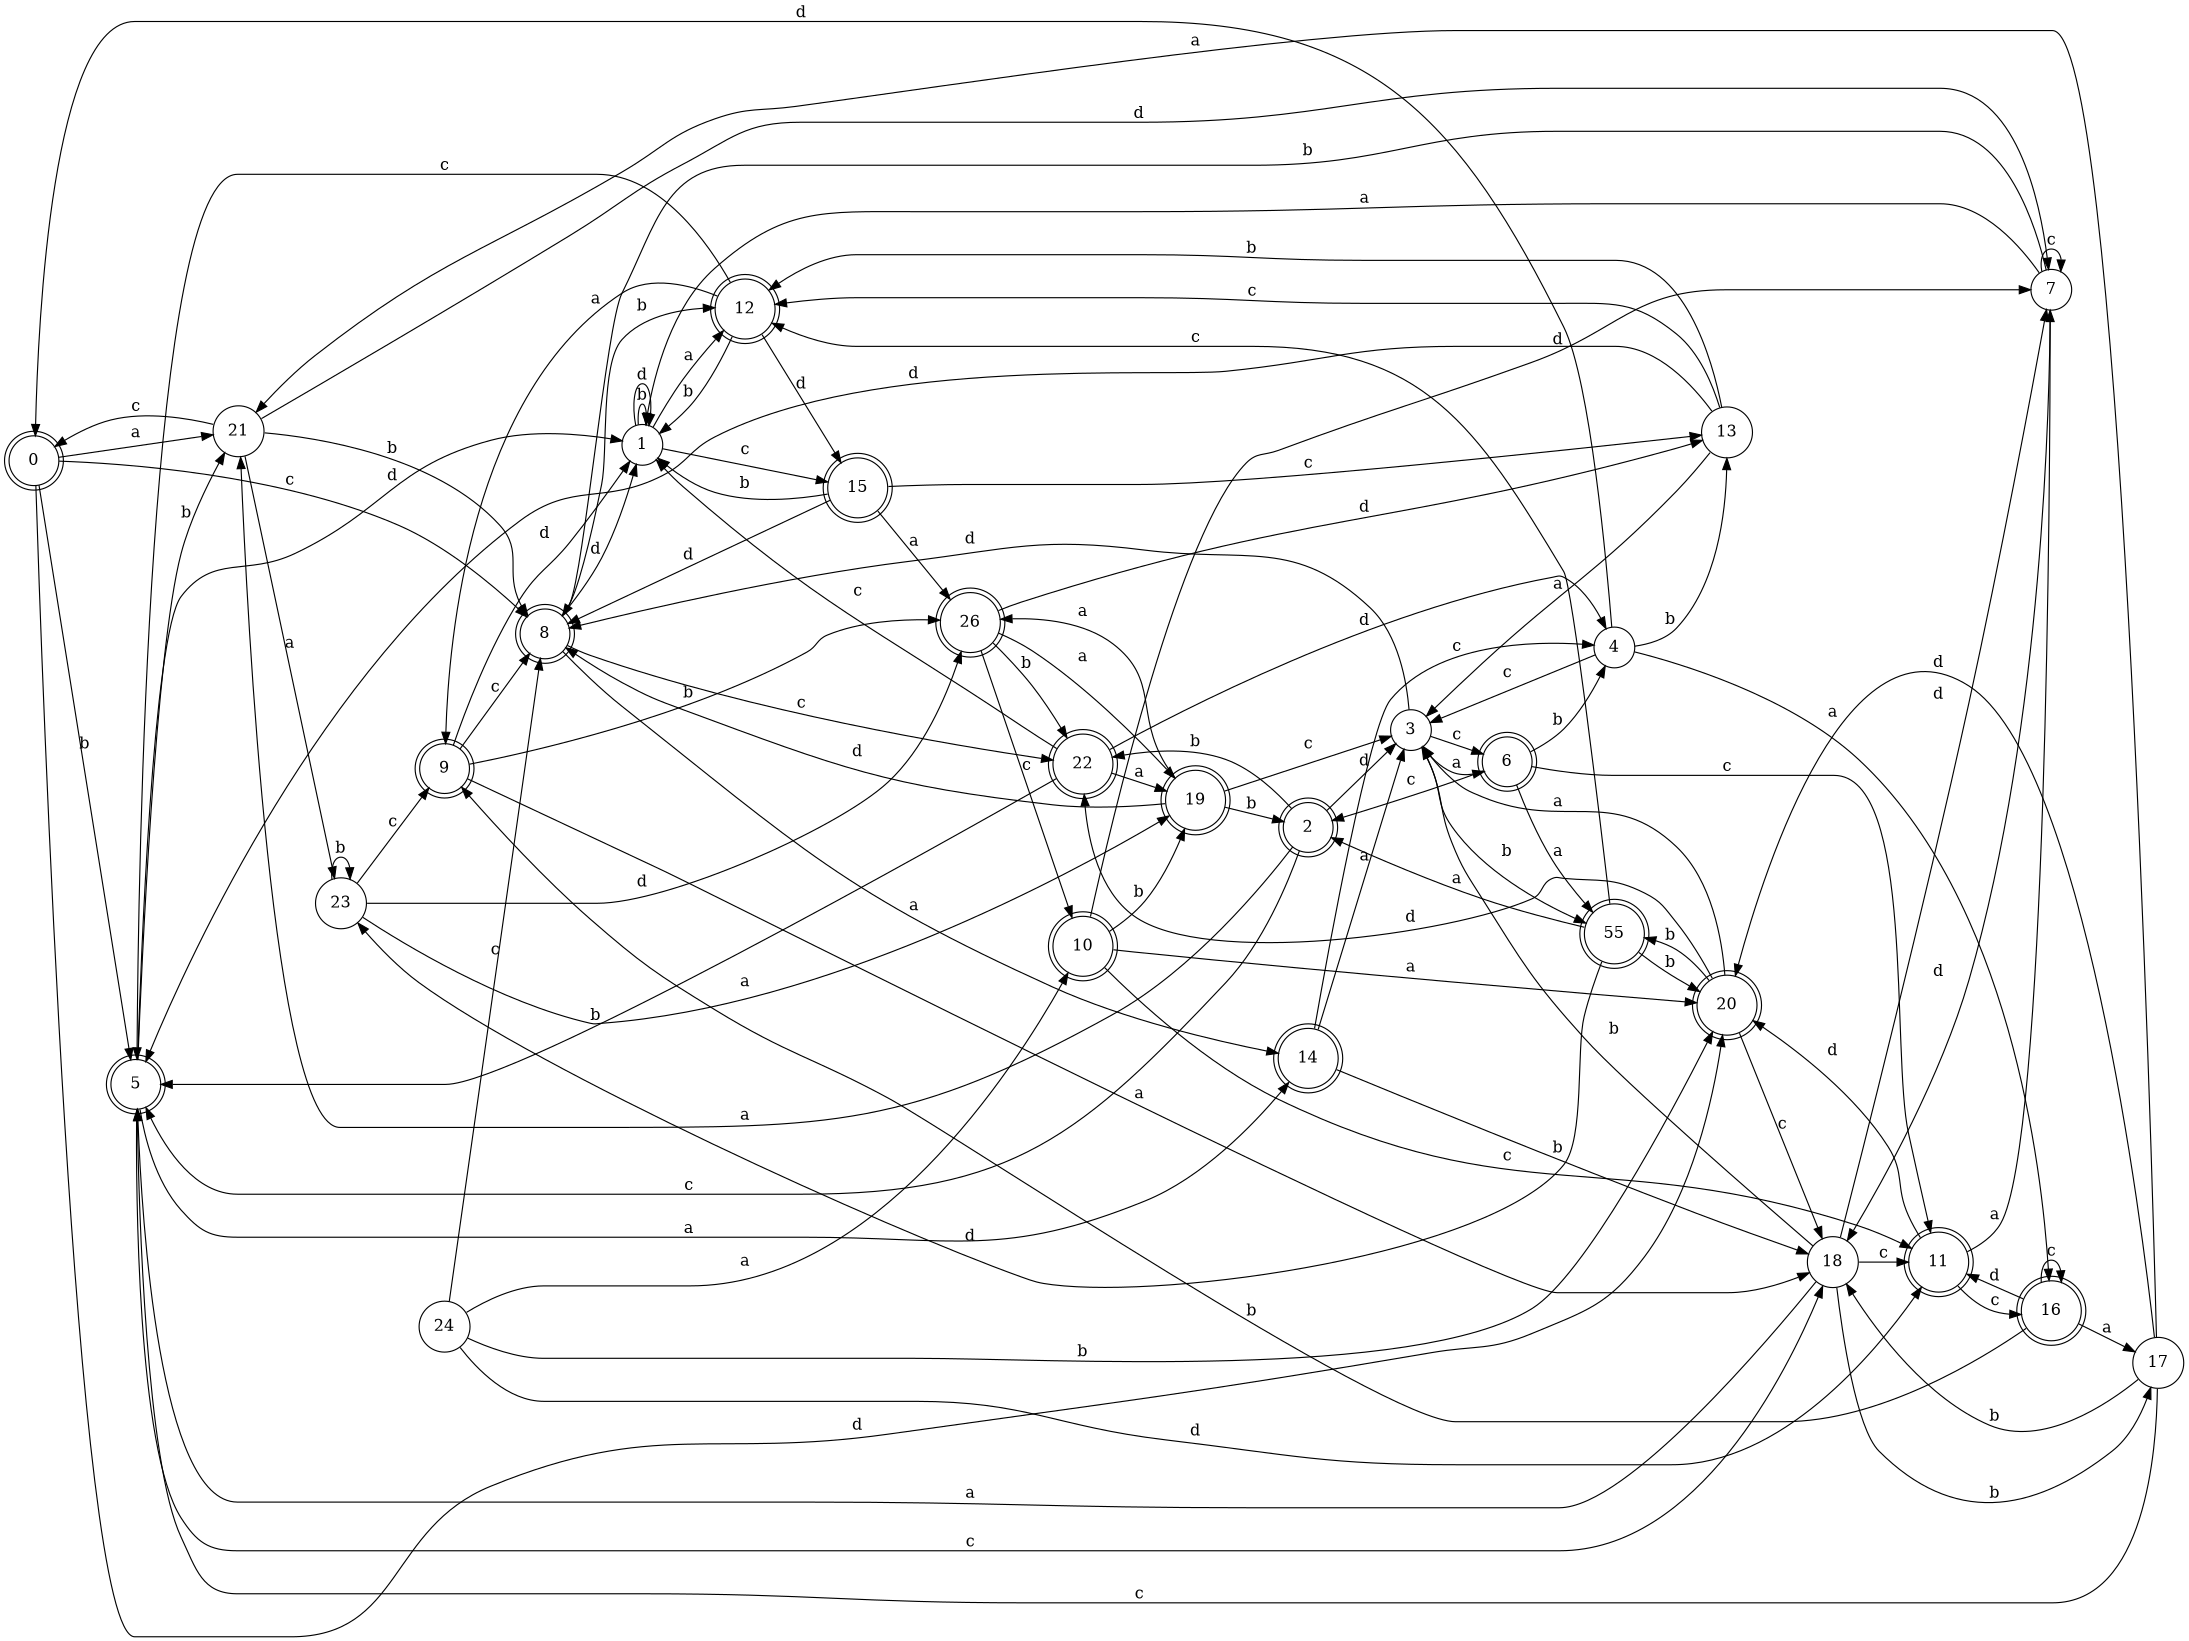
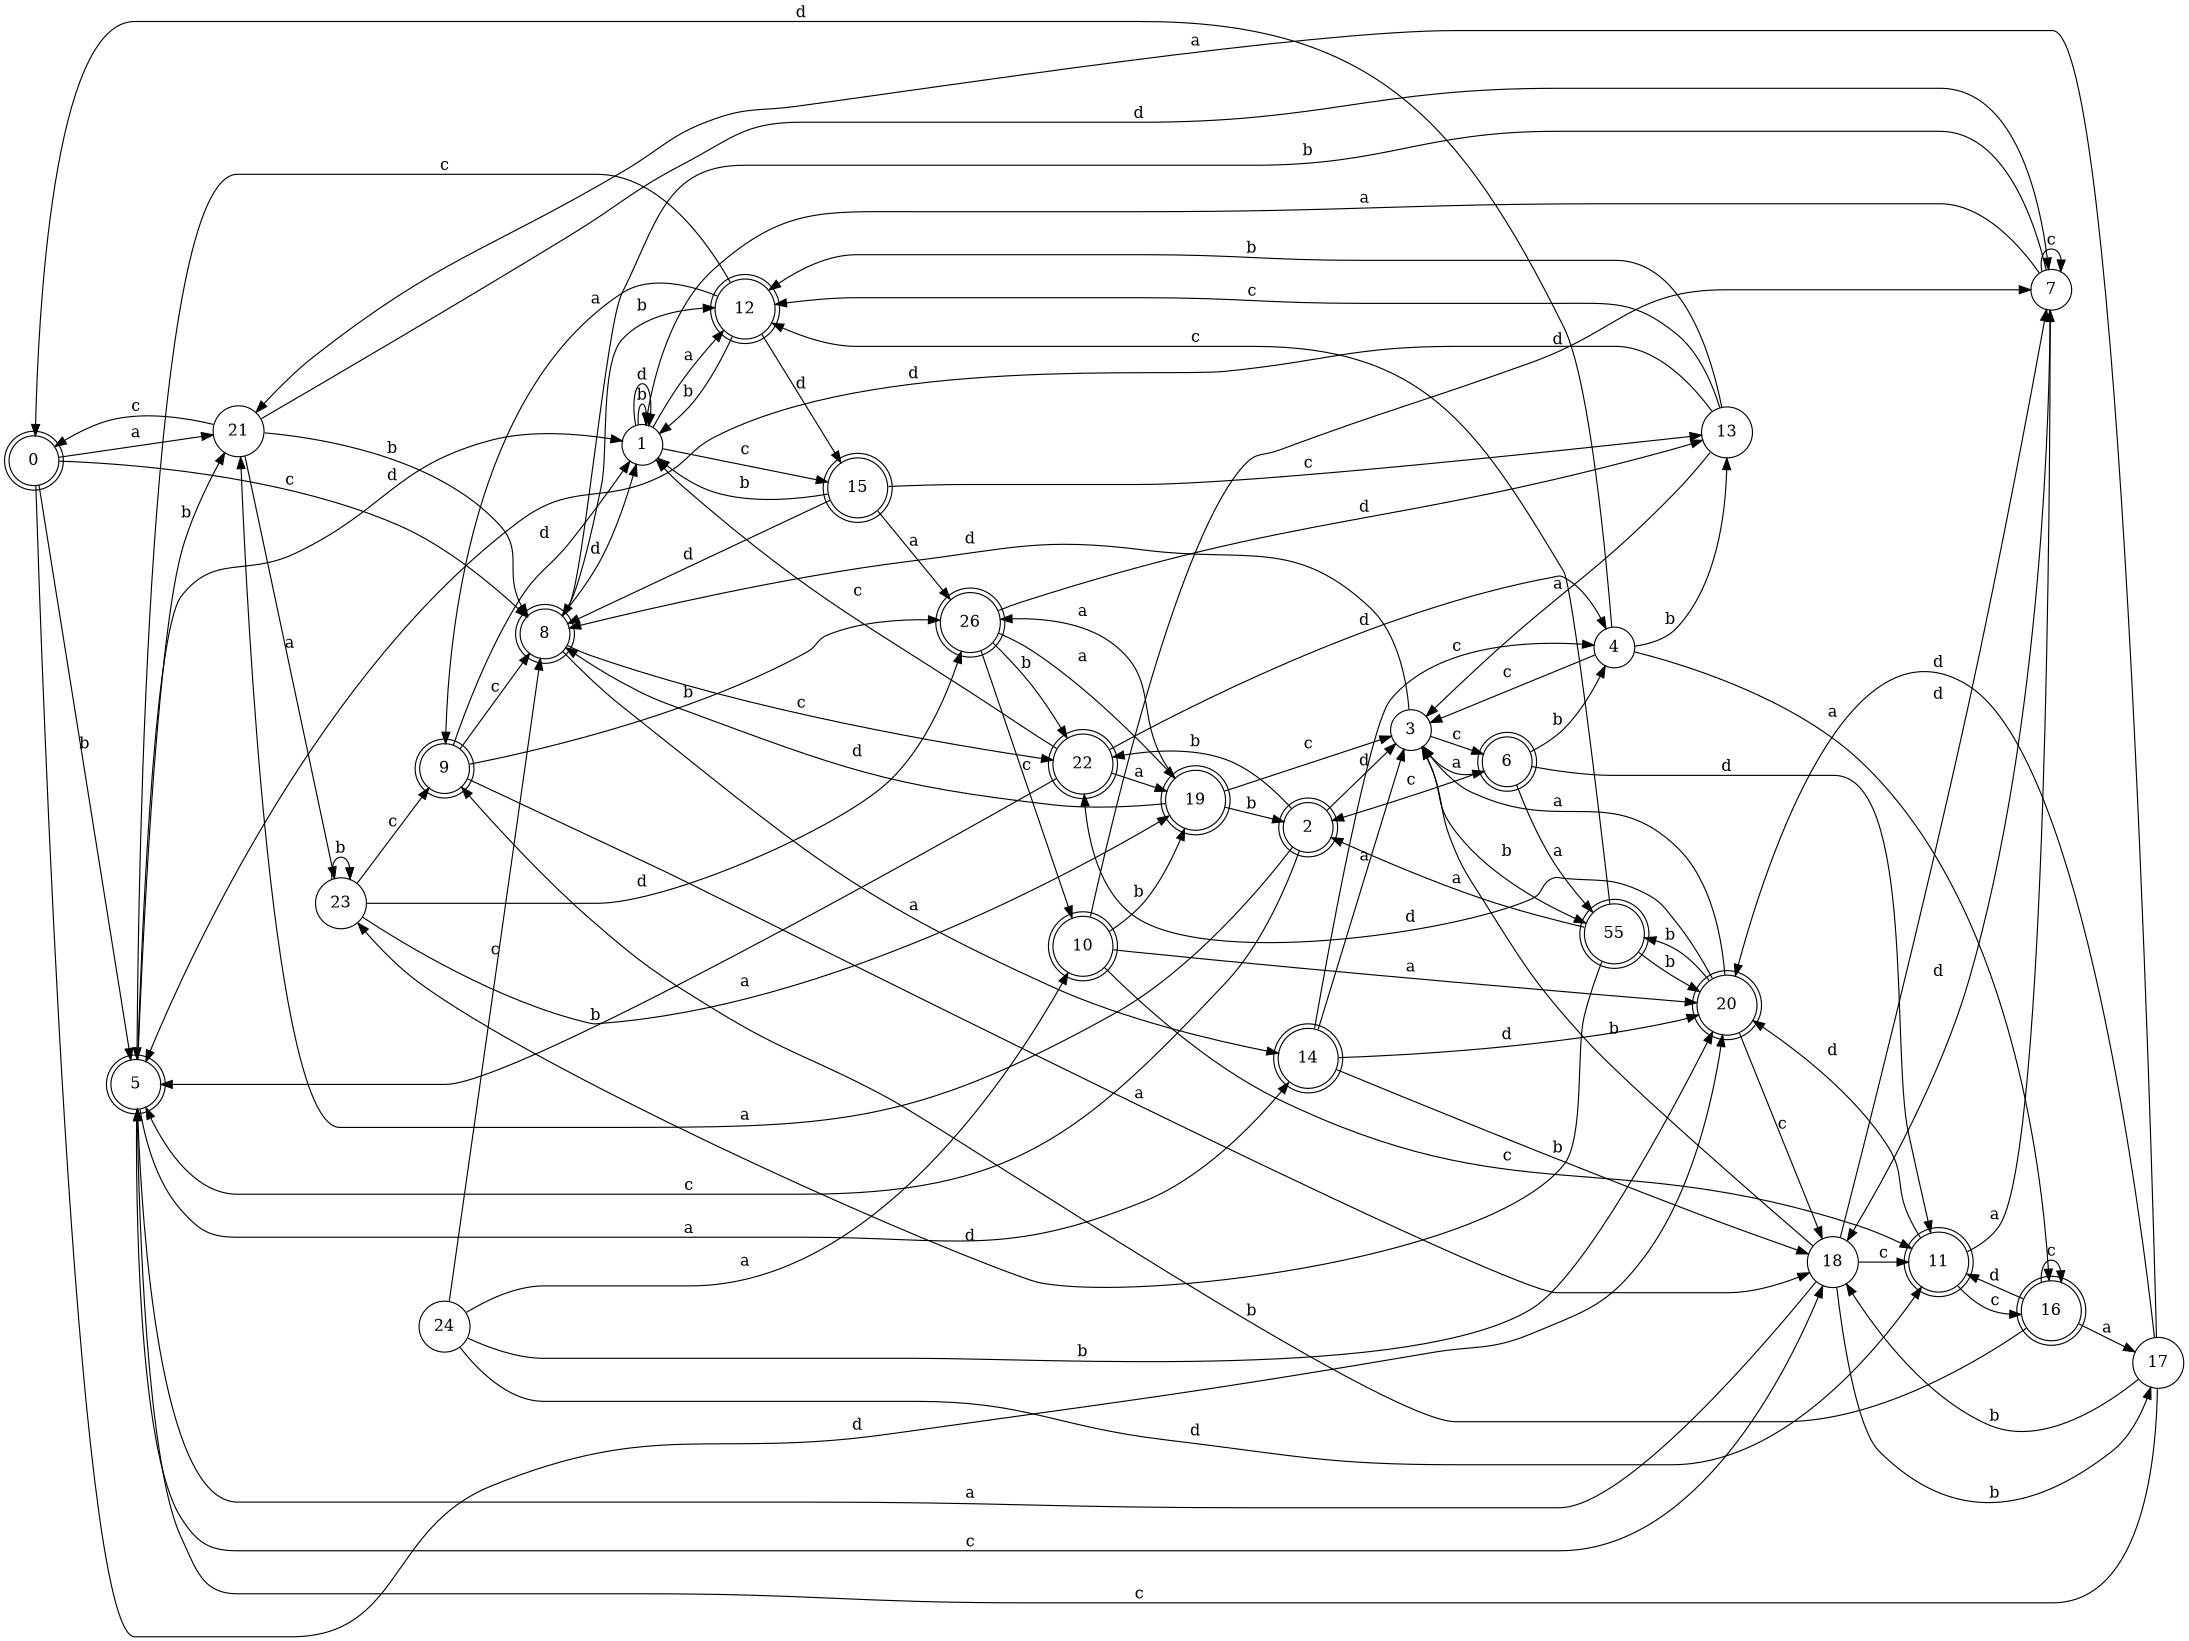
edge "6" -> "11": label "c" -> "d"
edge "14" -> "20": added, label "d"
